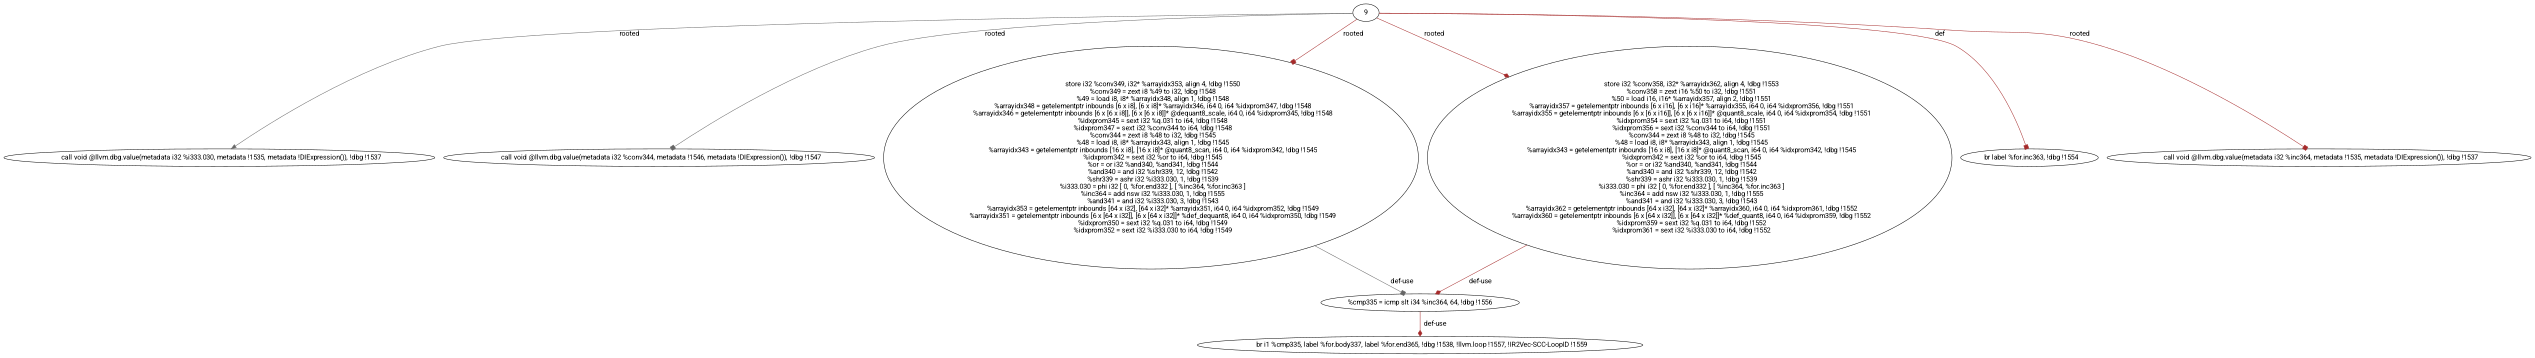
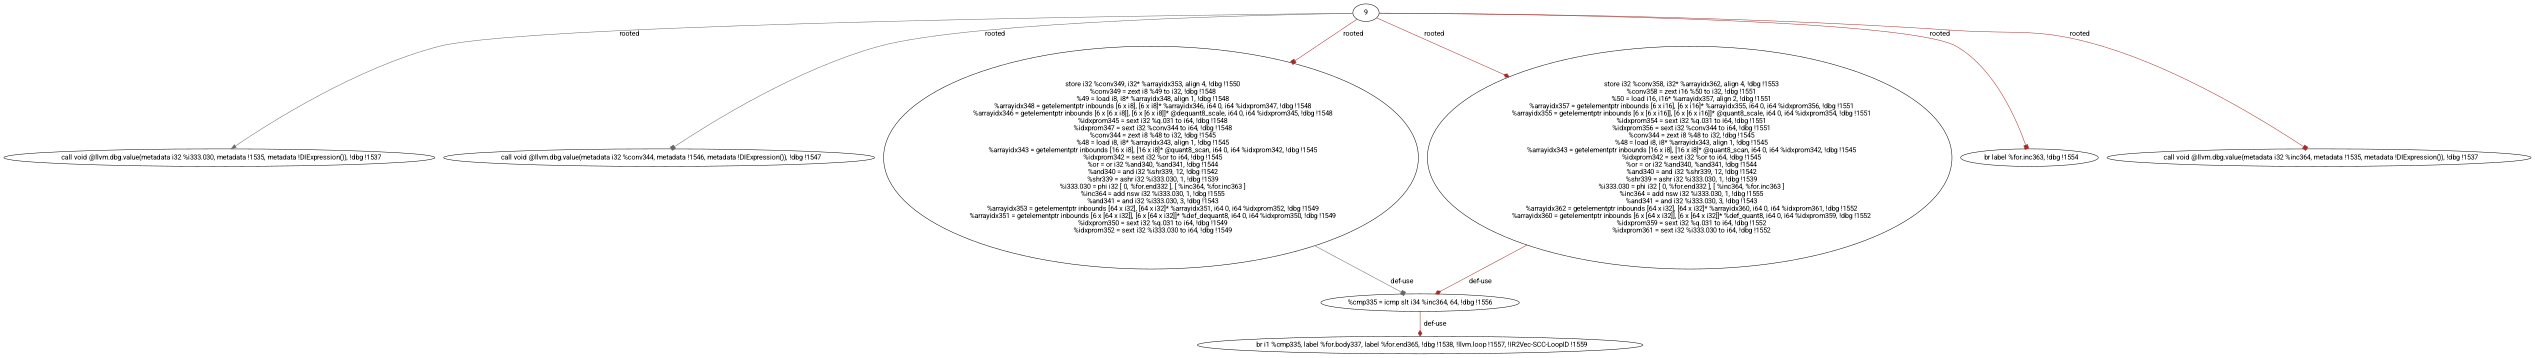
edge "9" -> "br label %for.inc363, !dbg !1554": label "  def" -> "  rooted"
